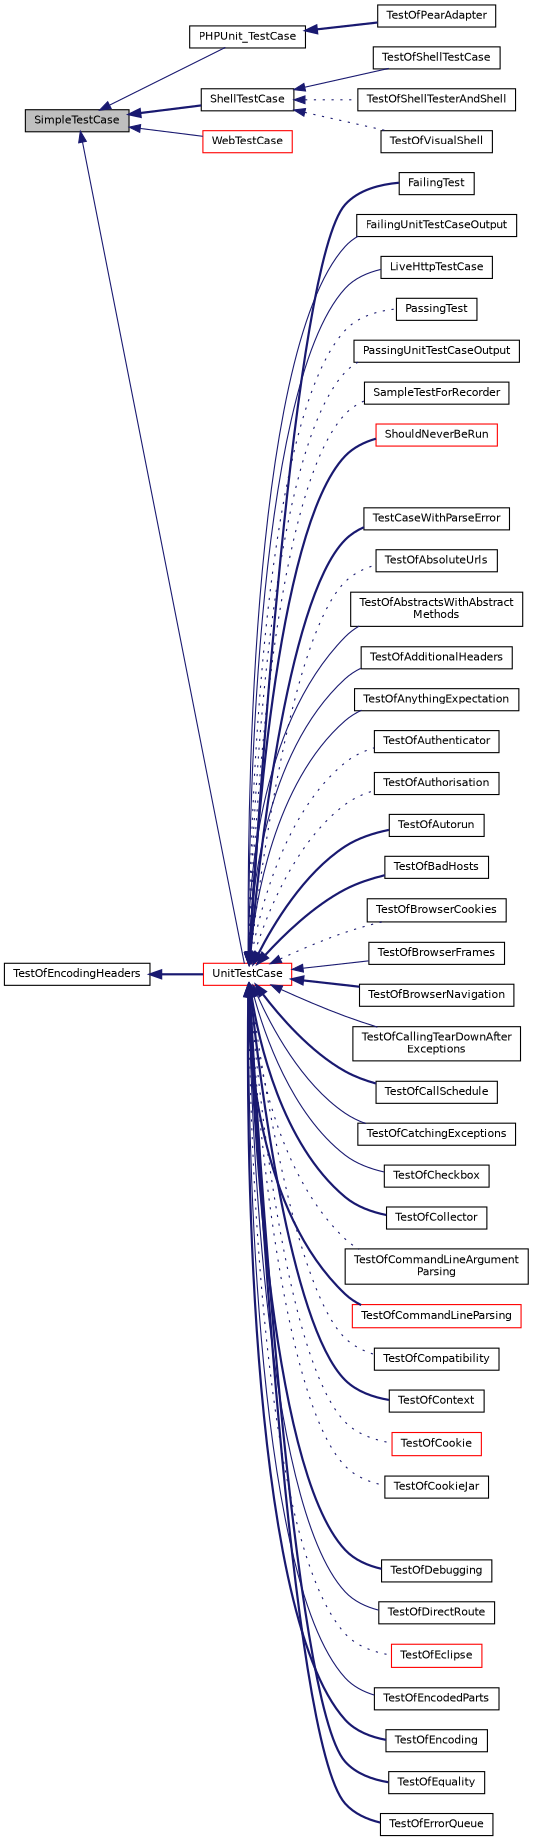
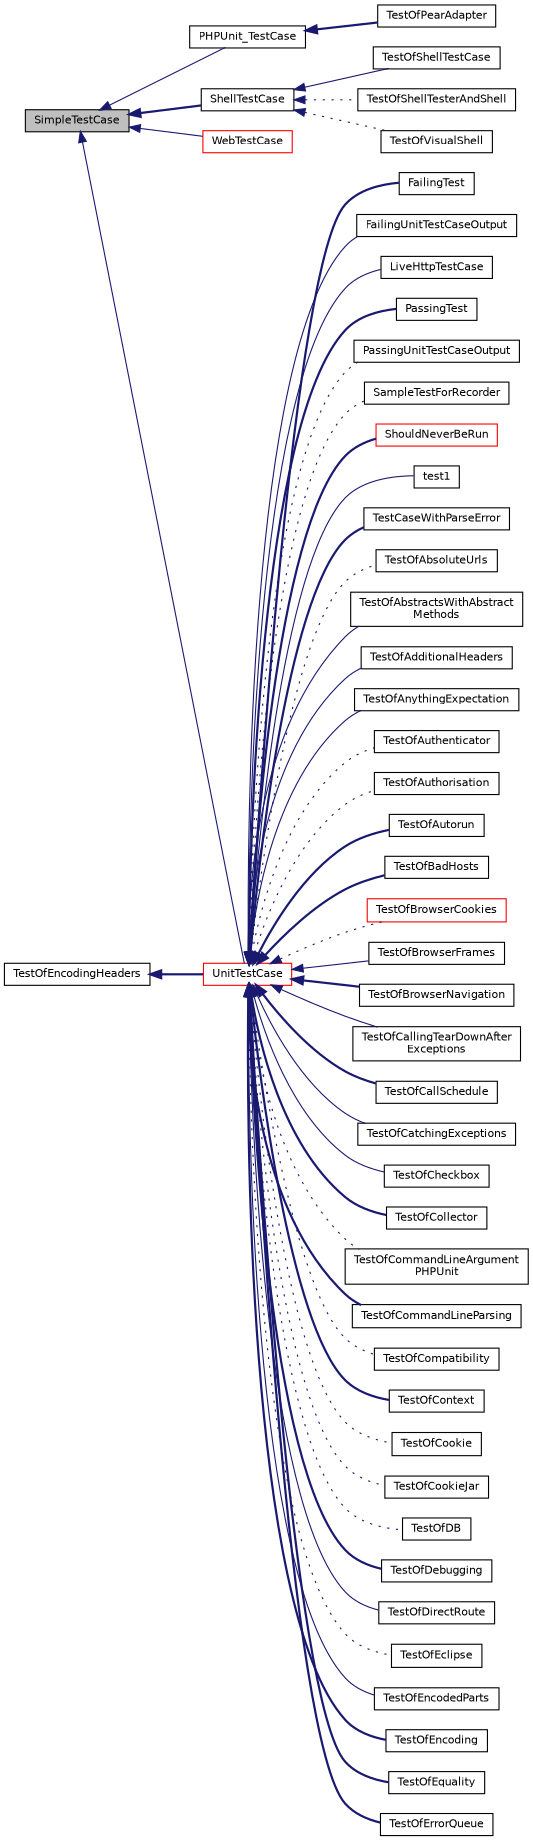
node "test1": added
edge "PassingTest" -> "UnitTestCase": style dotted -> bold
node "TestOfBrowserCookies": color black -> red
node "TestOfCommandLineArgument Parsing": label "TestOfCommandLineArgument Parsing" -> "TestOfCommandLineArgument PHPUnit"
node "TestOfCommandLineParsing": color red -> black
node "TestOfCookie": color red -> black
node "TestOfDB": added
node "TestOfEclipse": color red -> black
